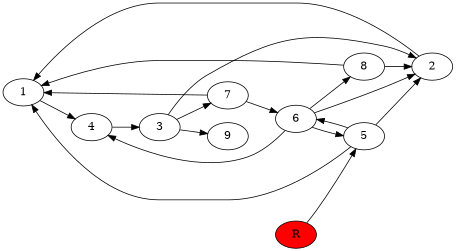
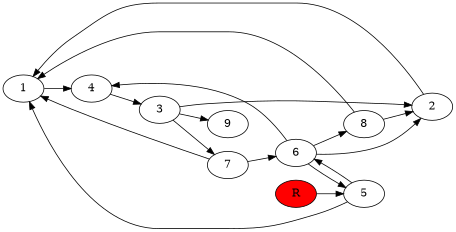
edge "5" -> "2": removed
